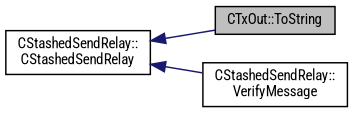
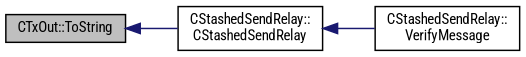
edge "CTxOut::ToString" -> "CStashedSendRelay:: CStashedSendRelay": reversed
